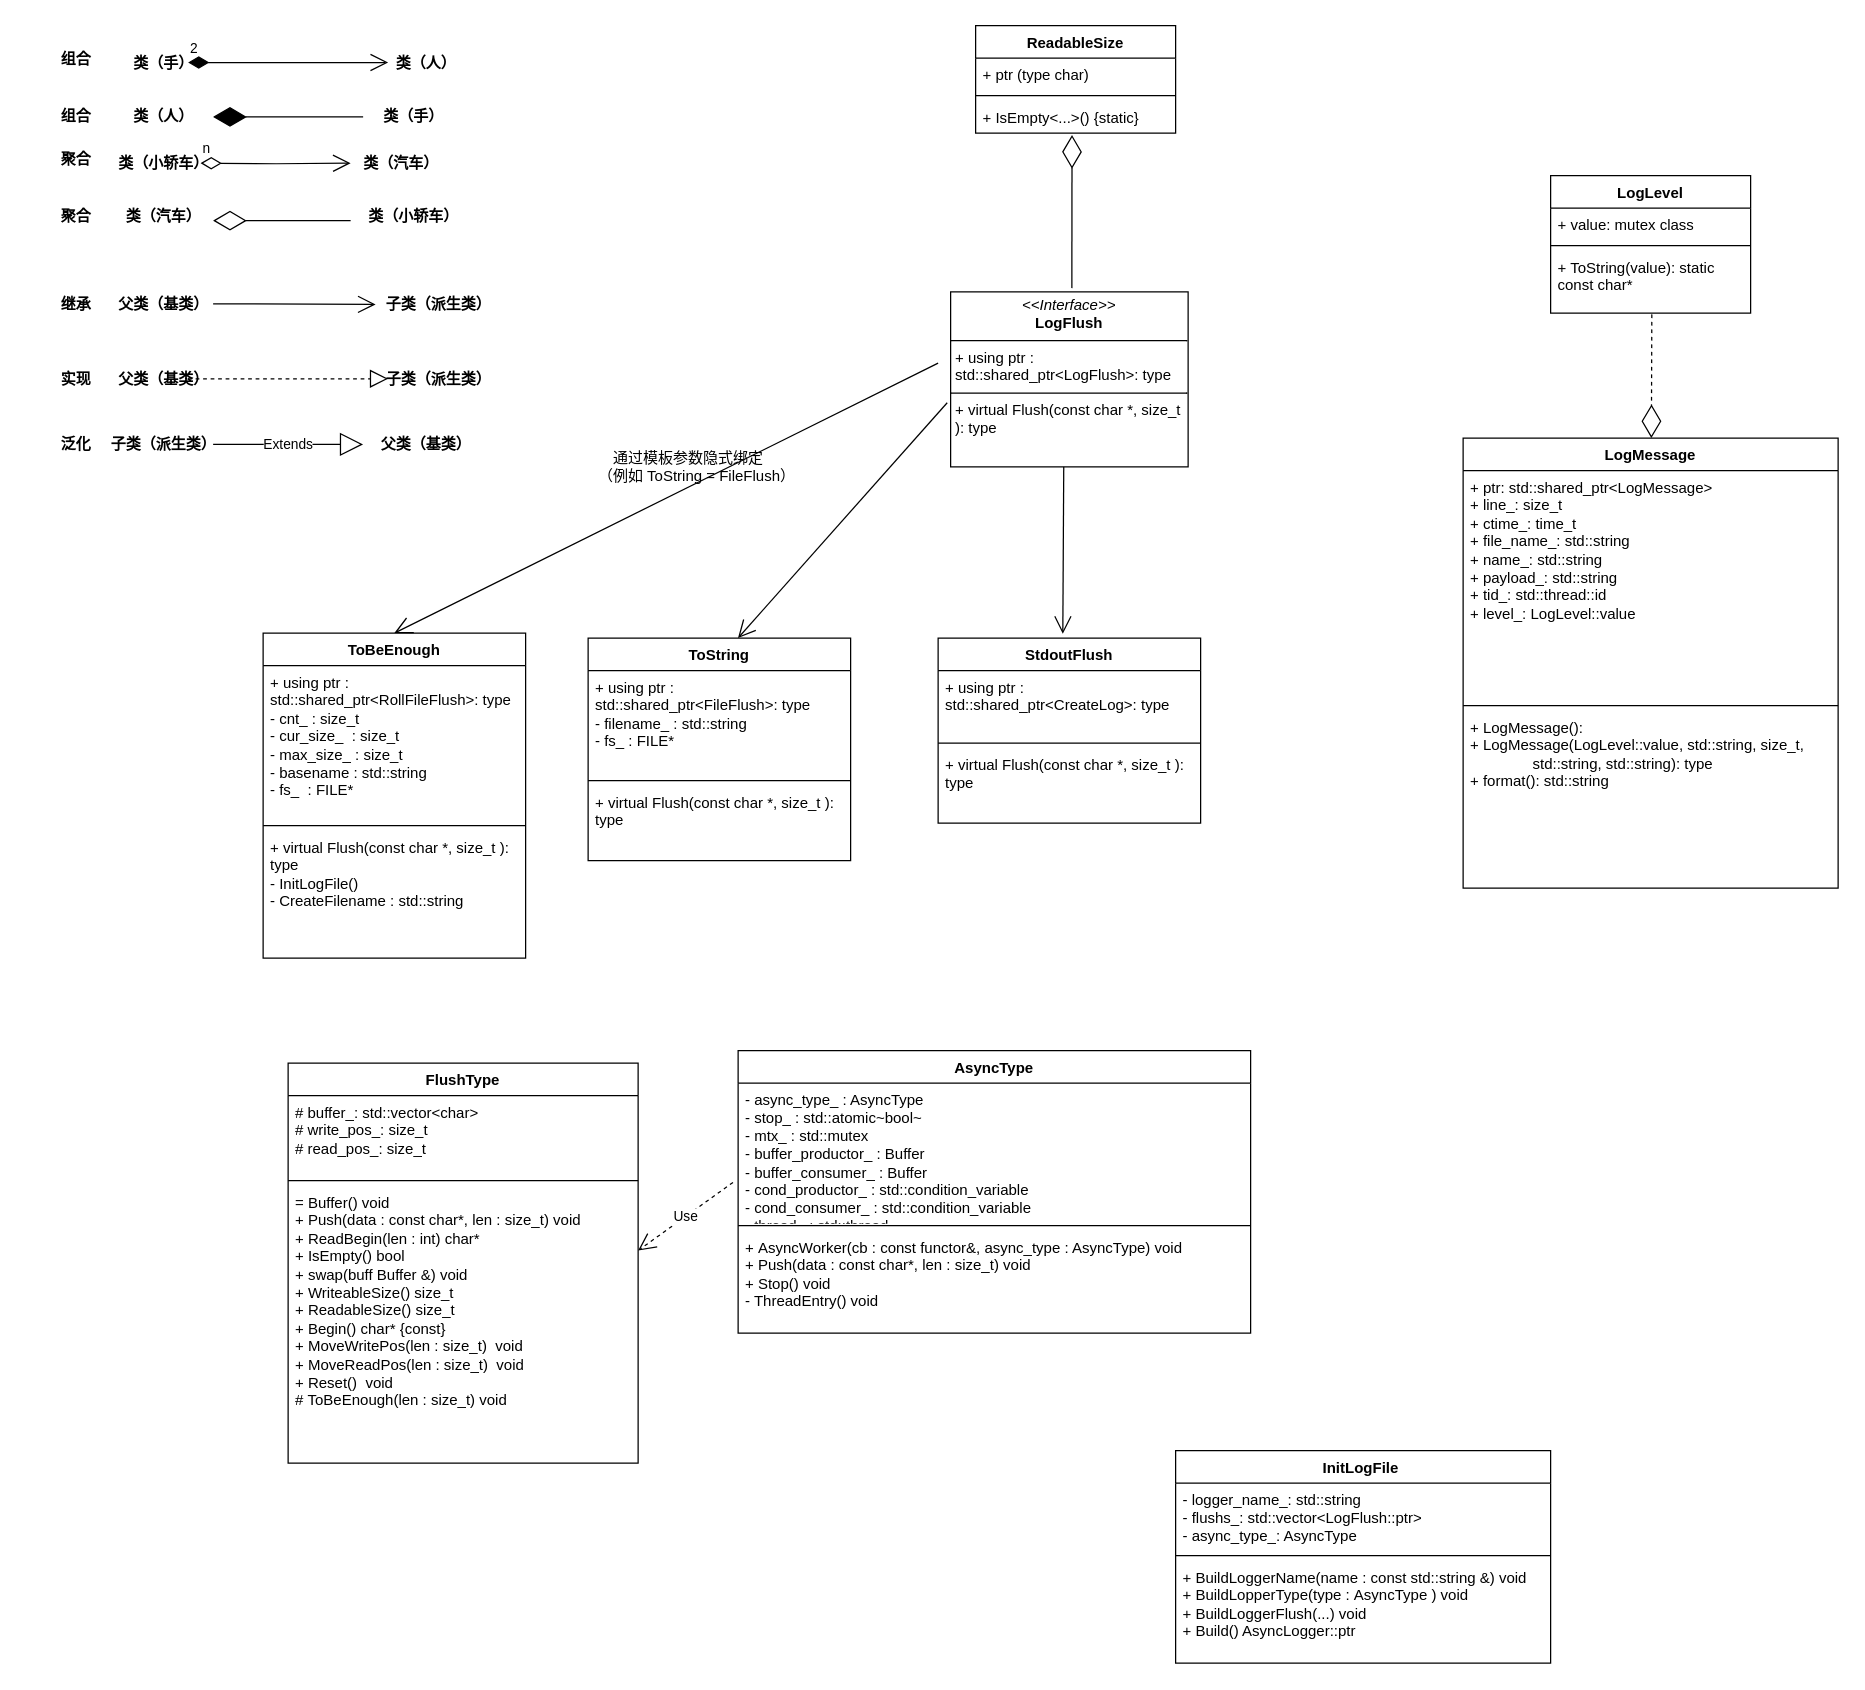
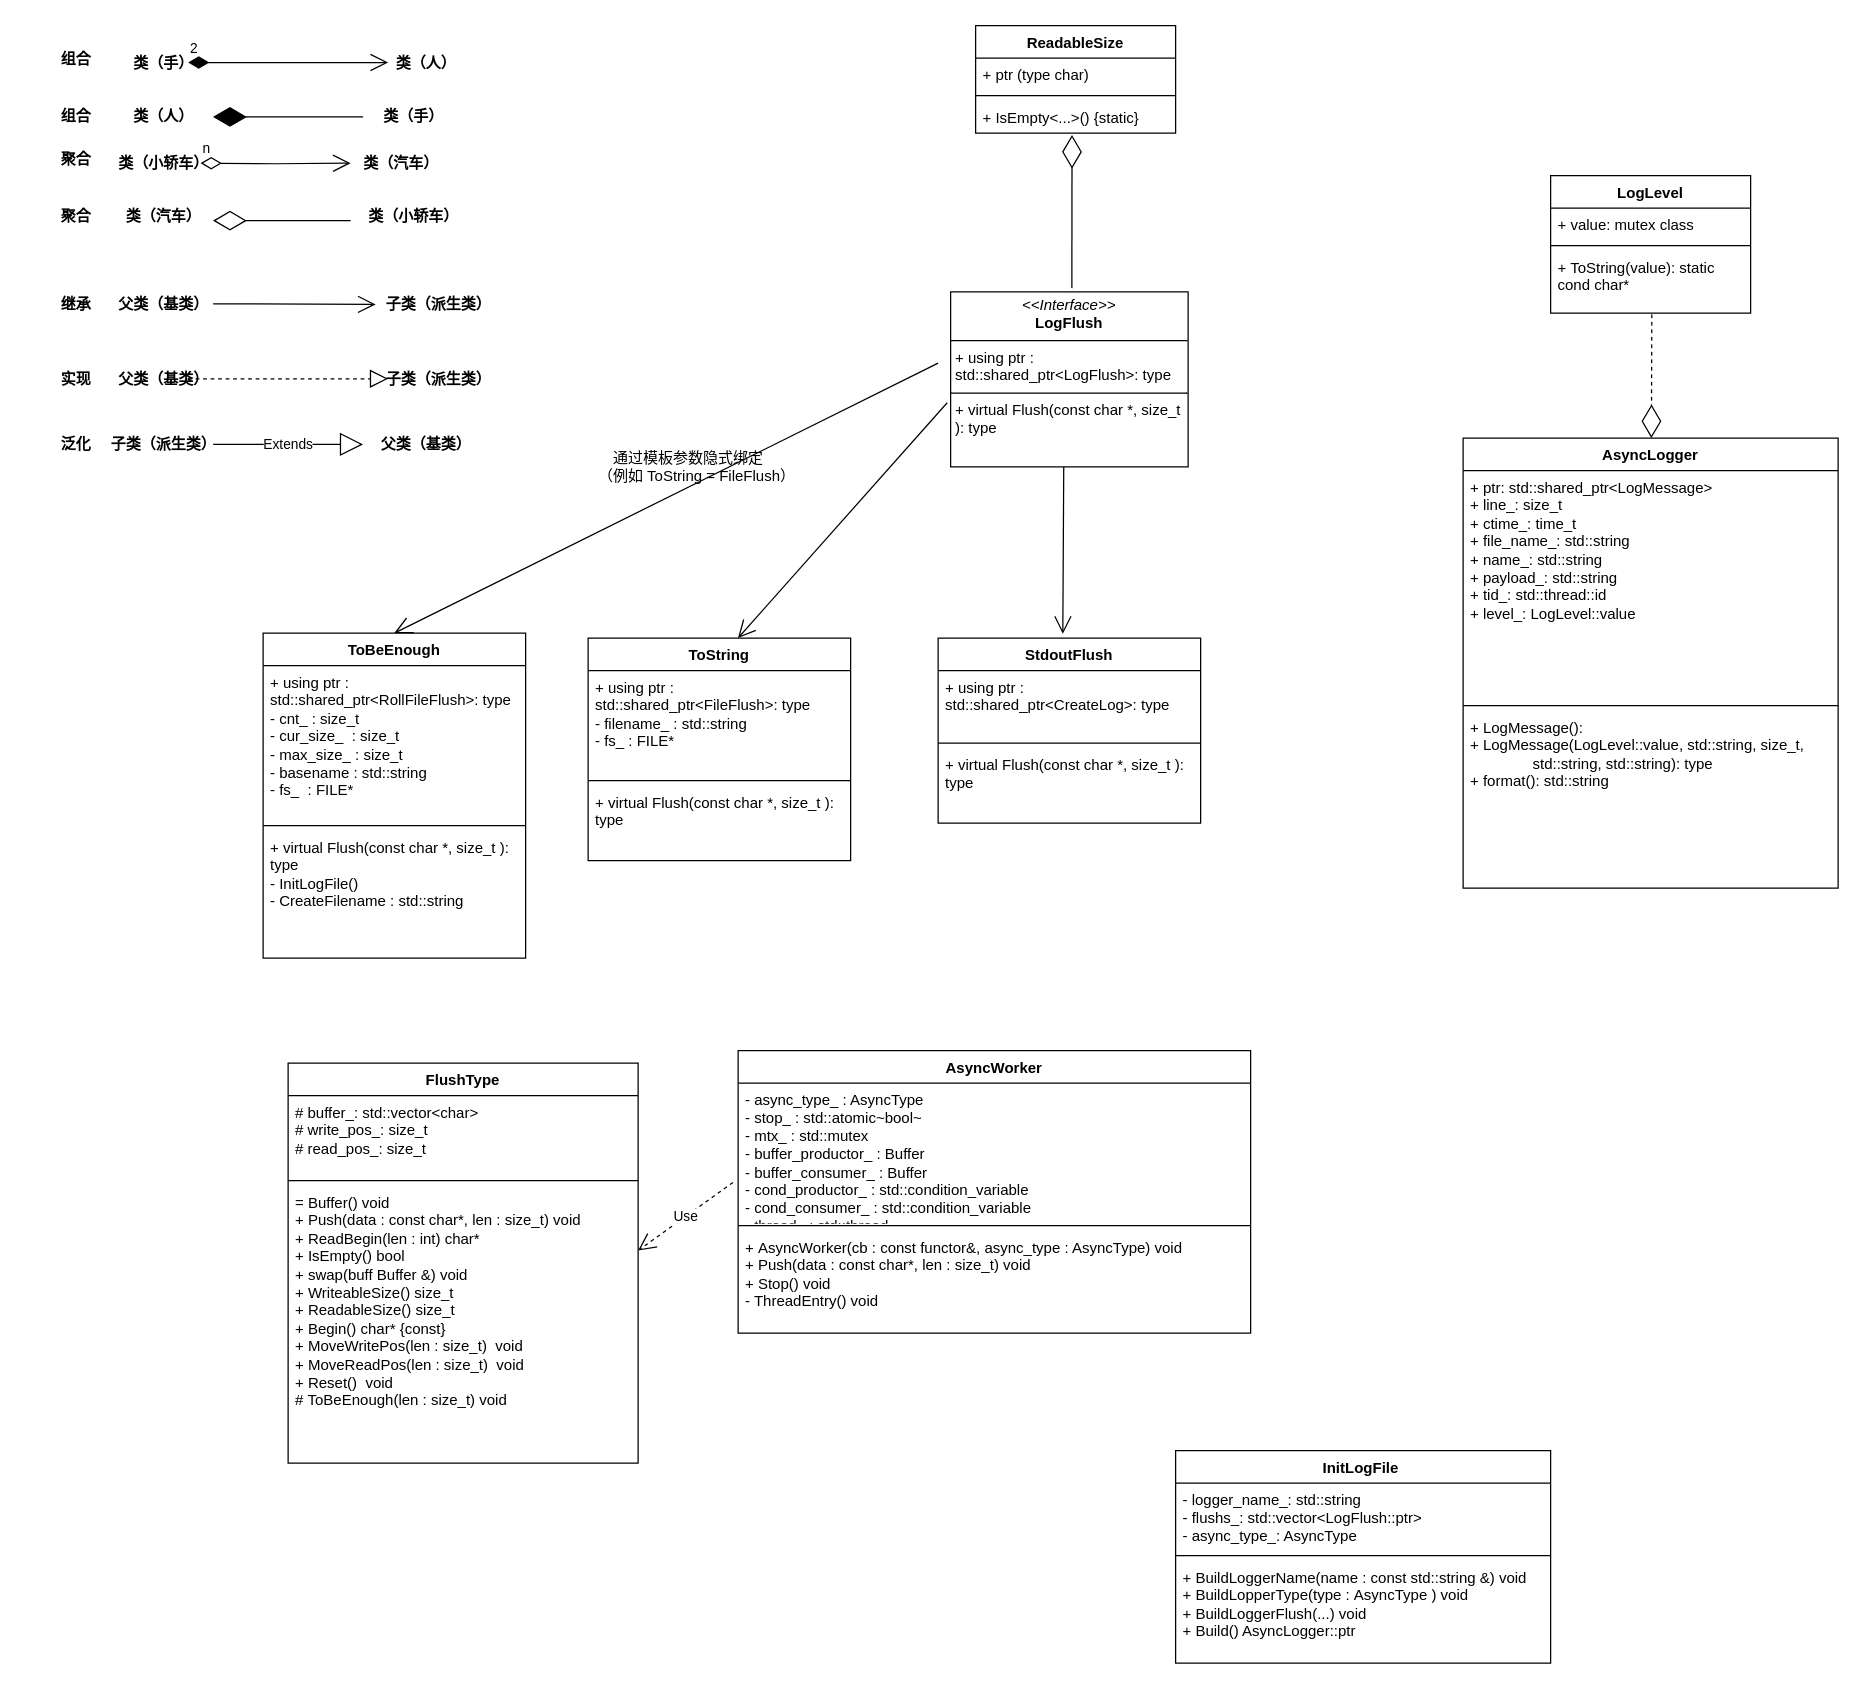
node "+ ToString(value): static const char*": label "+ ToString(value): static const char*" -> "+ ToString(value): static cond char*"
node "LogMessage": label "LogMessage" -> "AsyncLogger"
node "AsyncType": label "AsyncType" -> "AsyncWorker"
